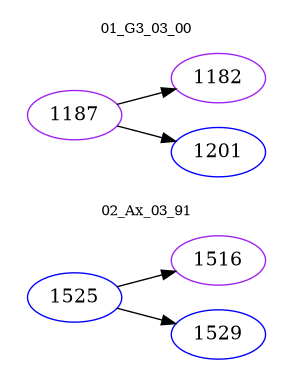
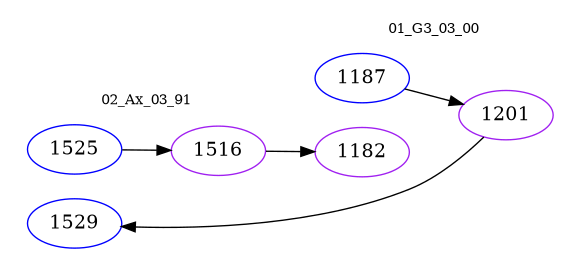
edge "1187" -> "1182": now "1516" -> "1182"
node "1187": color purple -> blue
node "1201": color blue -> purple
edge "1525" -> "1529": now "1201" -> "1529"
